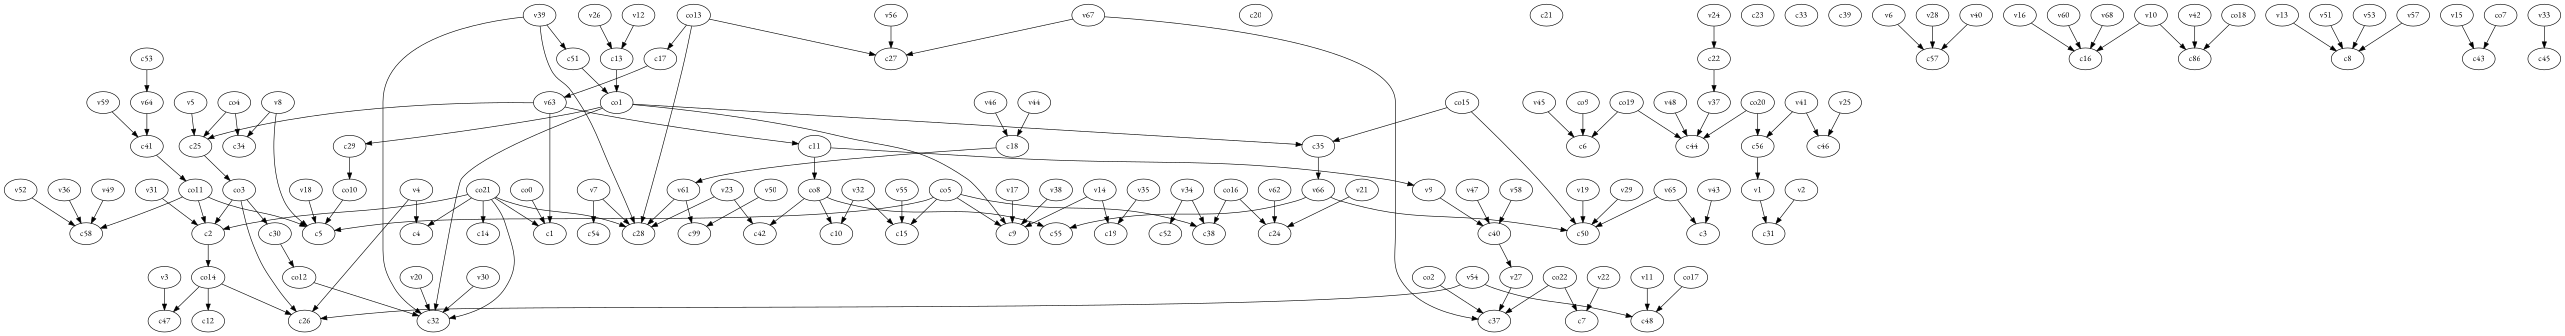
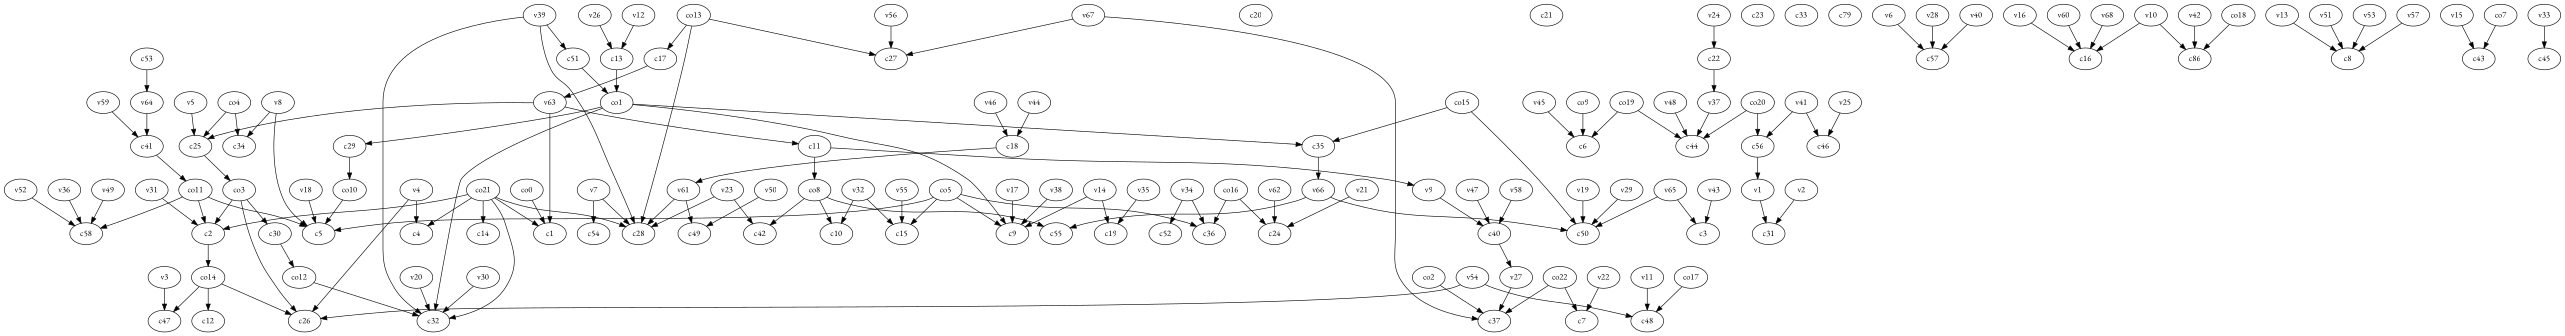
node "c39": label "c39" -> "c79"
node "c99": label "c99" -> "c49"
node "c38": label "c38" -> "c36"
